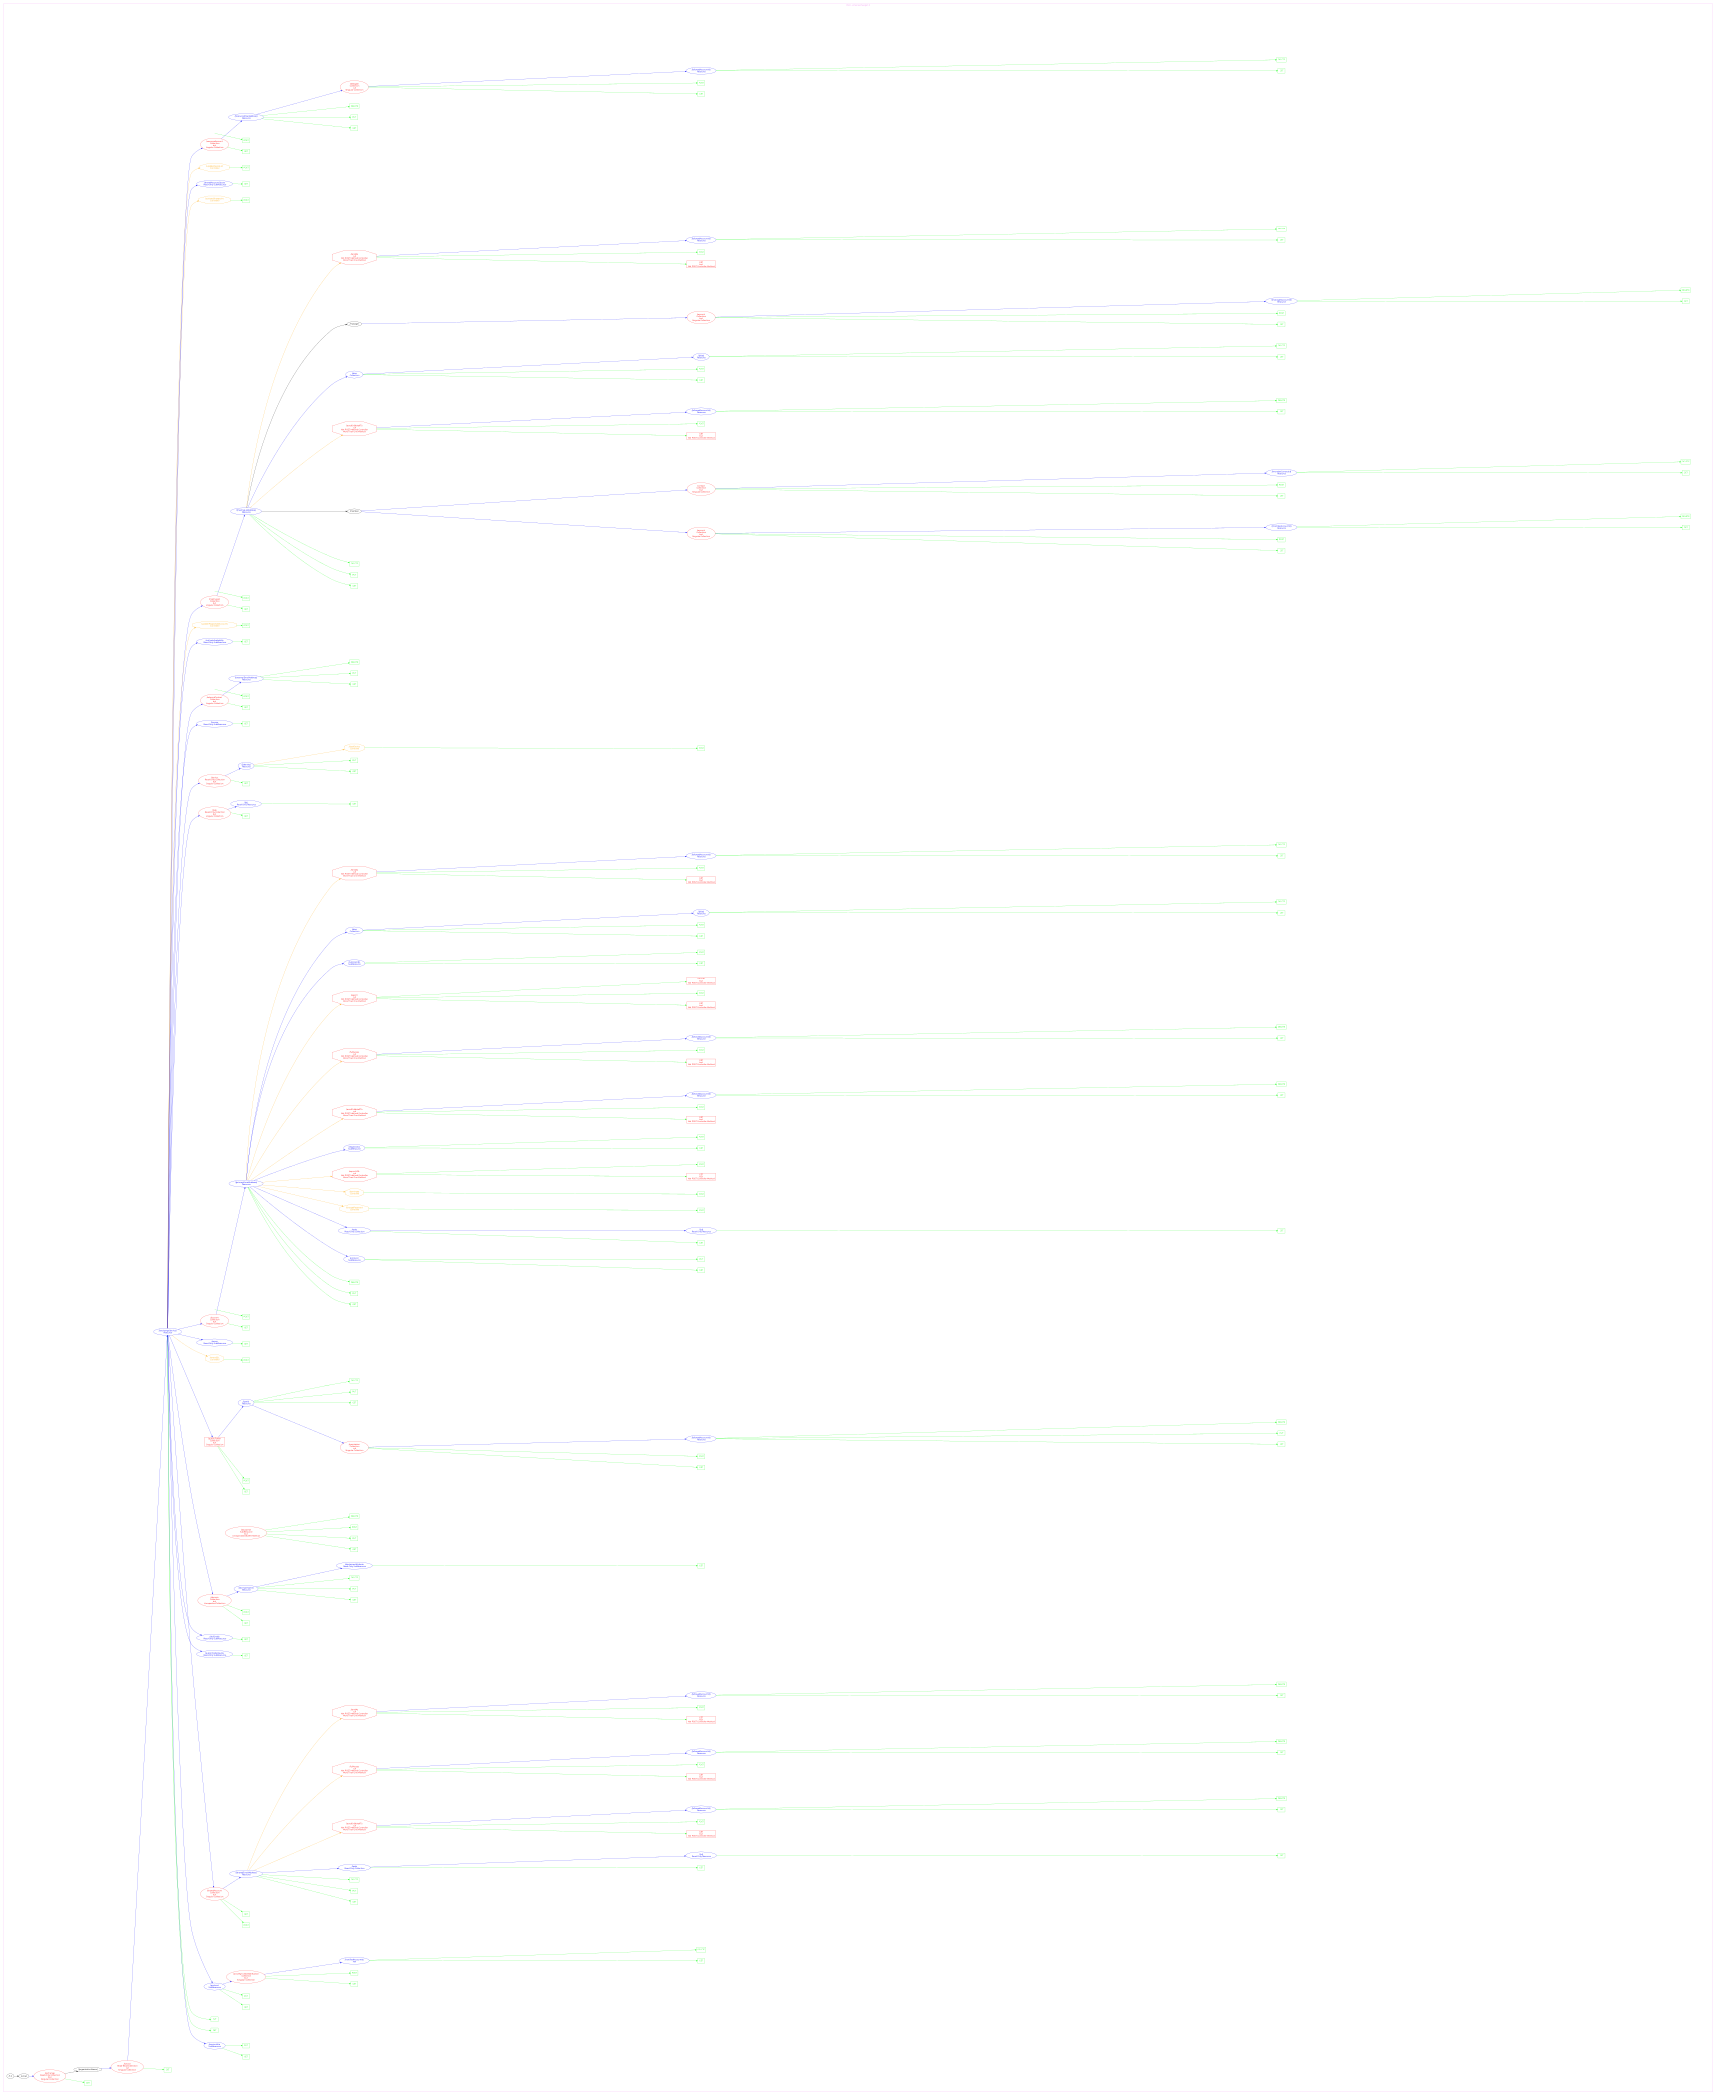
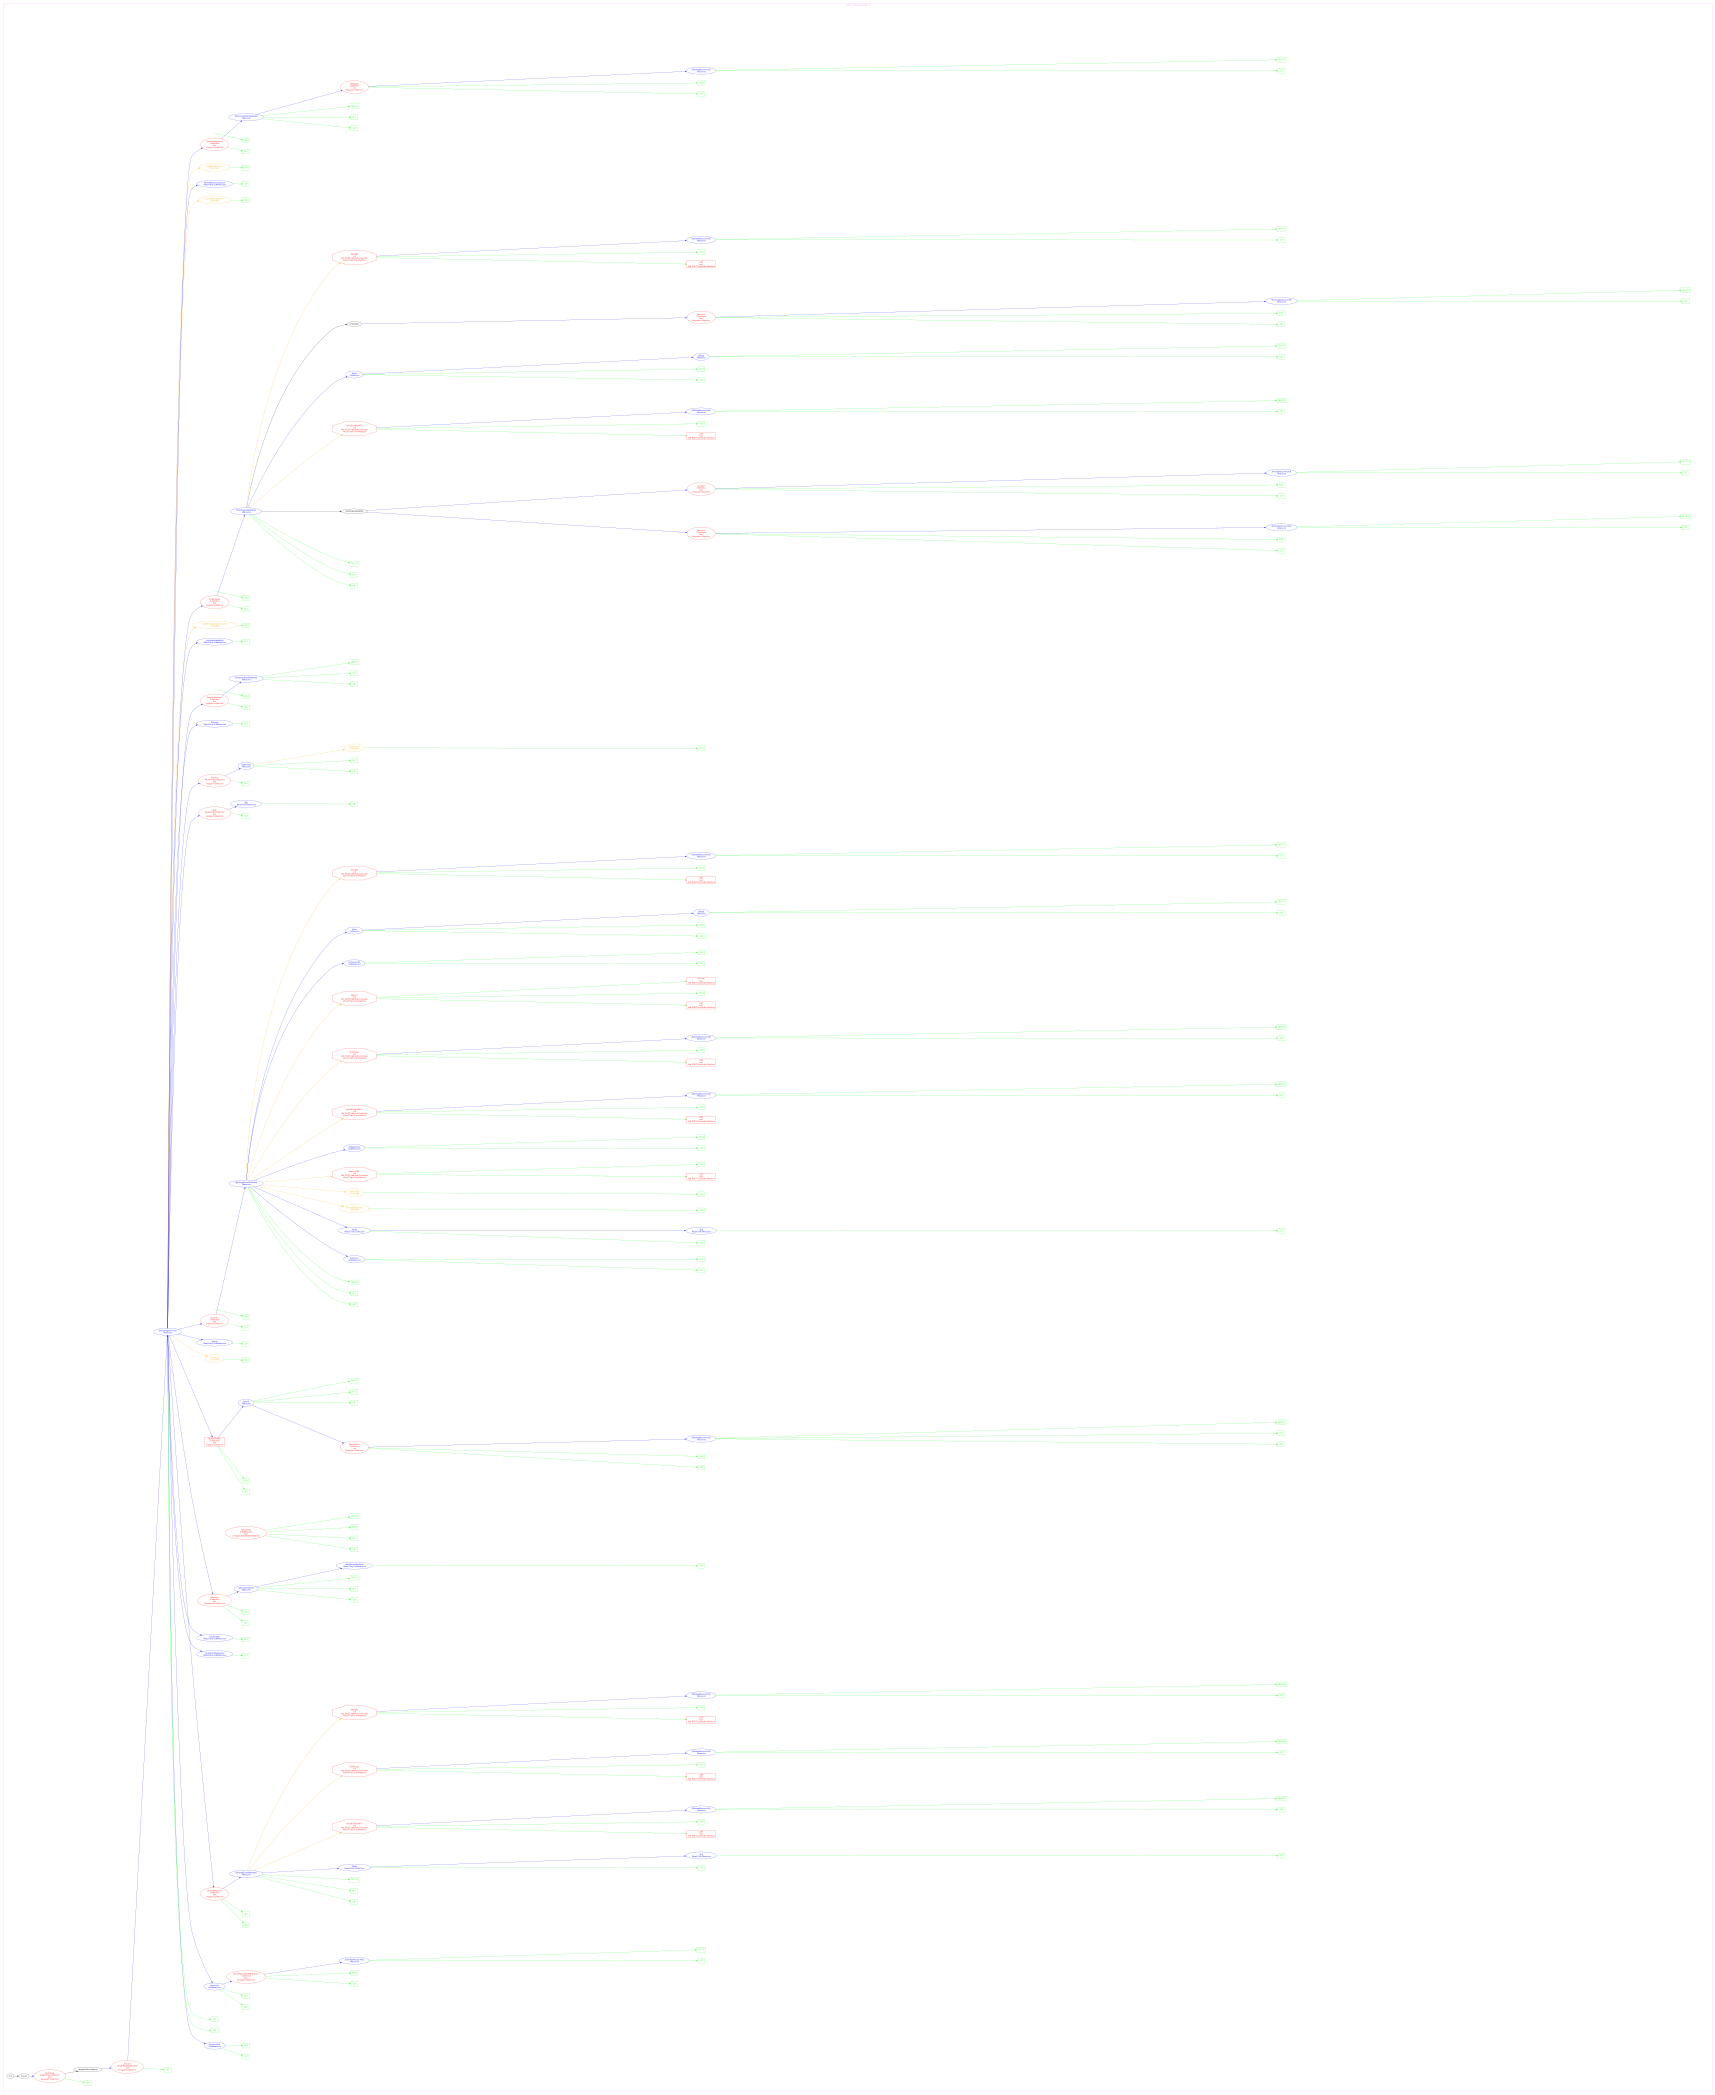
node "/member": label "/member" -> "/outlookAvailability"
node "/{notifiedAccountId} Not": label "/{notifiedAccountId} Not" -> "/{notifiedAccountId} Resource"
